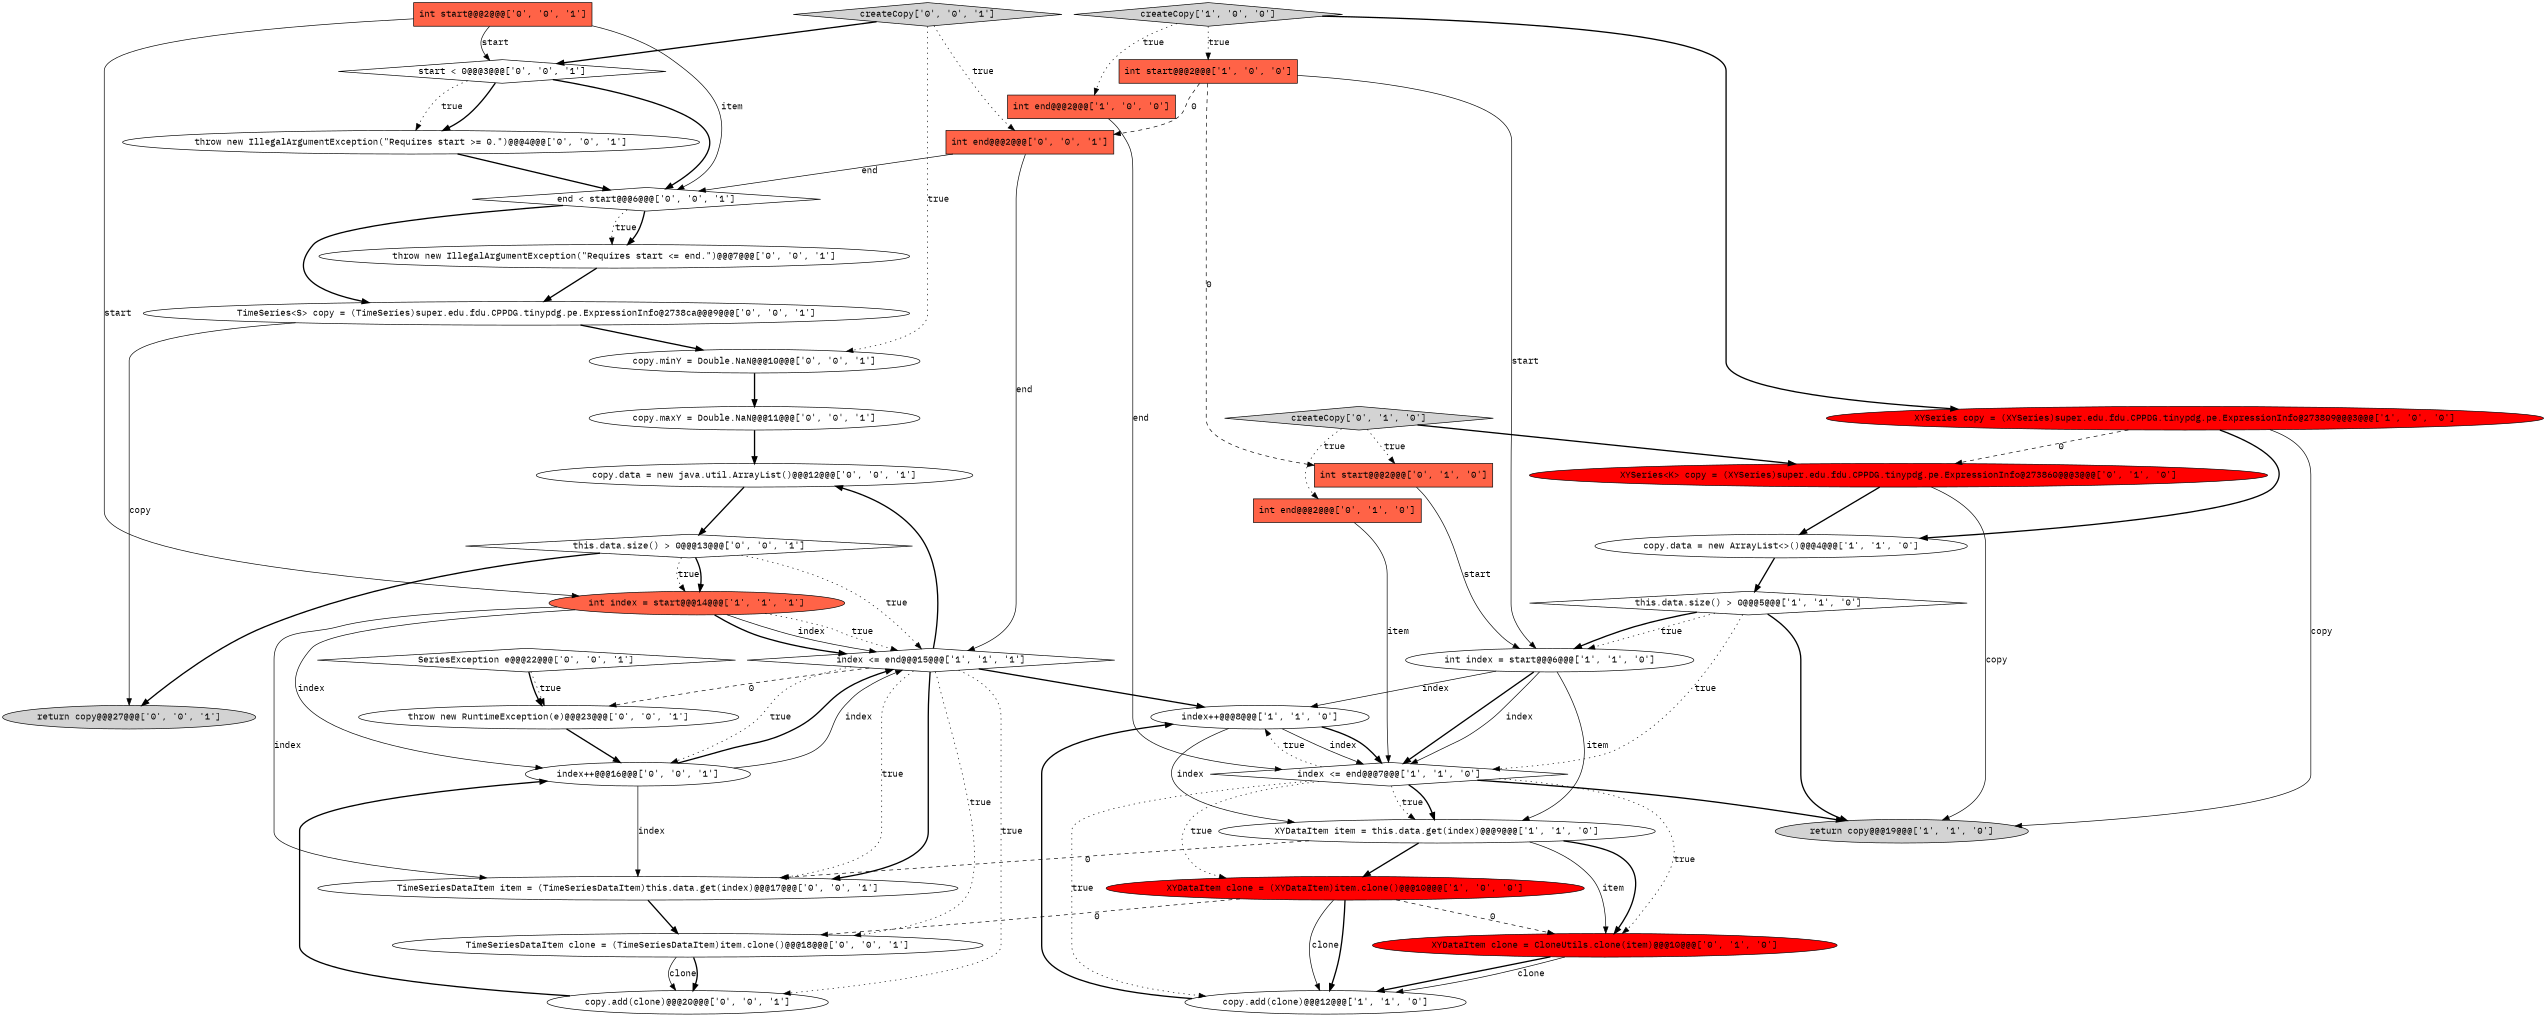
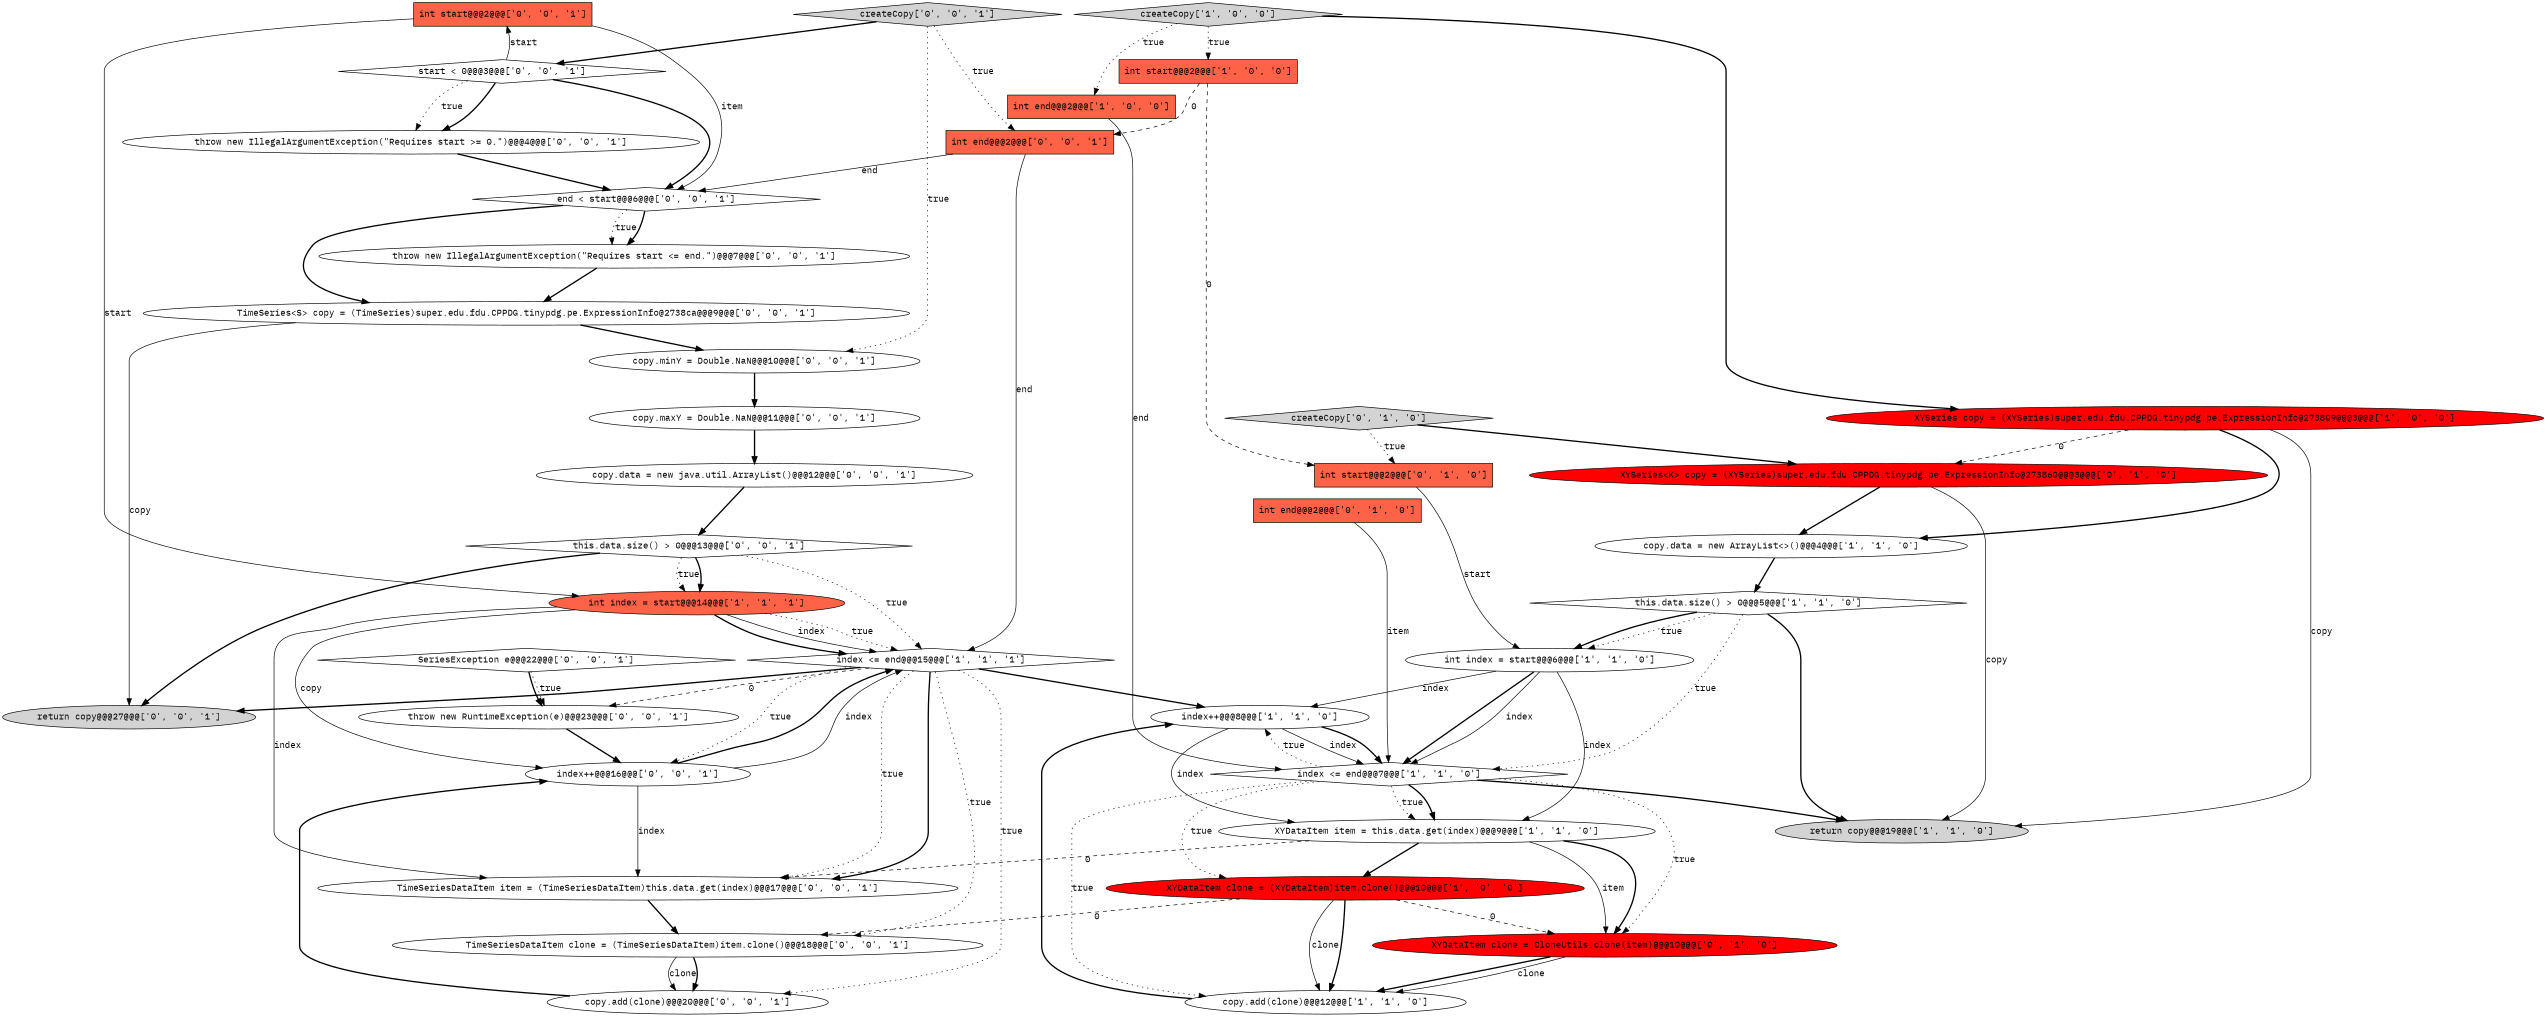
edge "int start@@@2@@@['0', '0', '1']" -> "start < 0@@@3@@@['0', '0', '1']": reversed
edge "int start@@@2@@@['1', '0', '0']" -> "int index = start@@@6@@@['1', '1', '0']": removed, label "start"
edge "createCopy['0', '1', '0']" -> "int end@@@2@@@['0', '1', '0']": removed, label "true"
edge "index <= end@@@15@@@['1', '1', '1']" -> "copy.data = new java.util.ArrayList()@@@12@@@['0', '0', '1']": now "index <= end@@@15@@@['1', '1', '1']" -> "return copy@@@27@@@['0', '0', '1']"
edge "int index = start@@@14@@@['1', '1', '1']" -> "index++@@@16@@@['0', '0', '1']": label "index" -> "copy"
edge "int index = start@@@6@@@['1', '1', '0']" -> "XYDataItem item = this.data.get(index)@@@9@@@['1', '1', '0']": label "item" -> "index"
